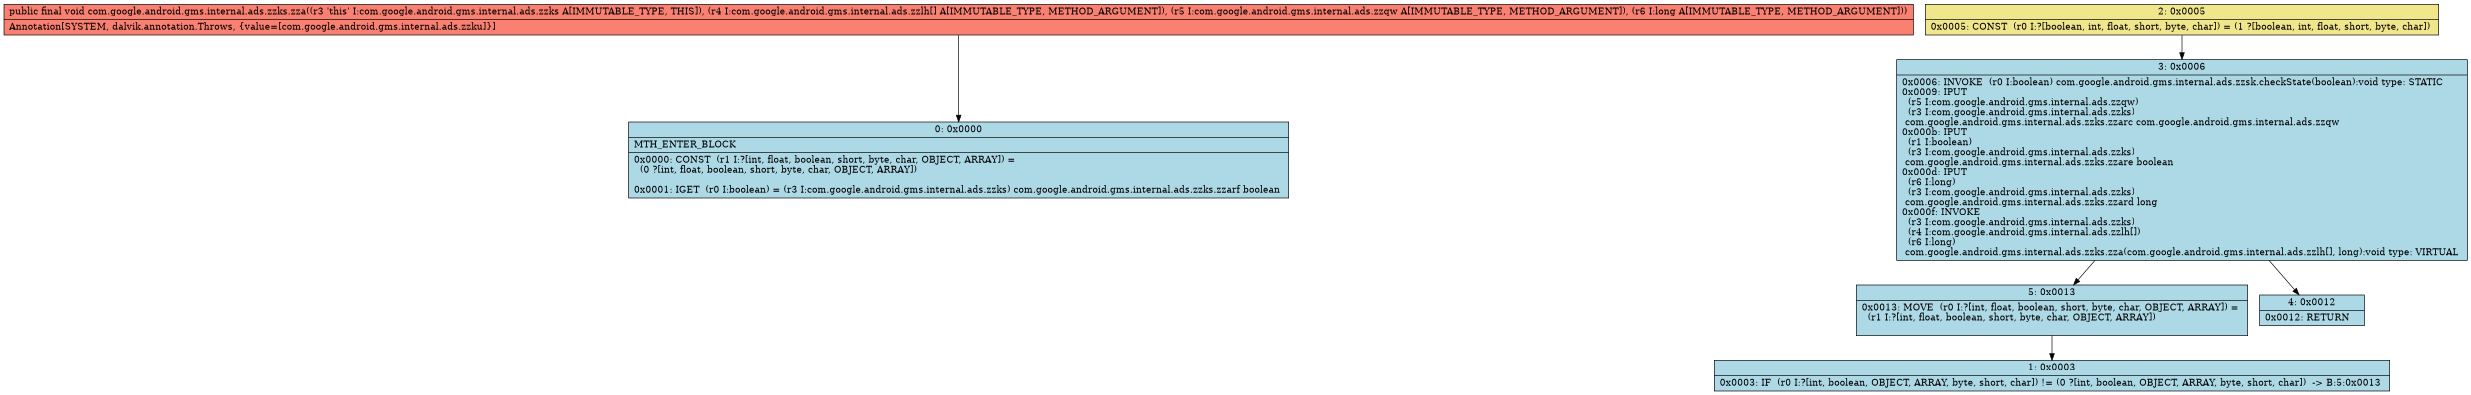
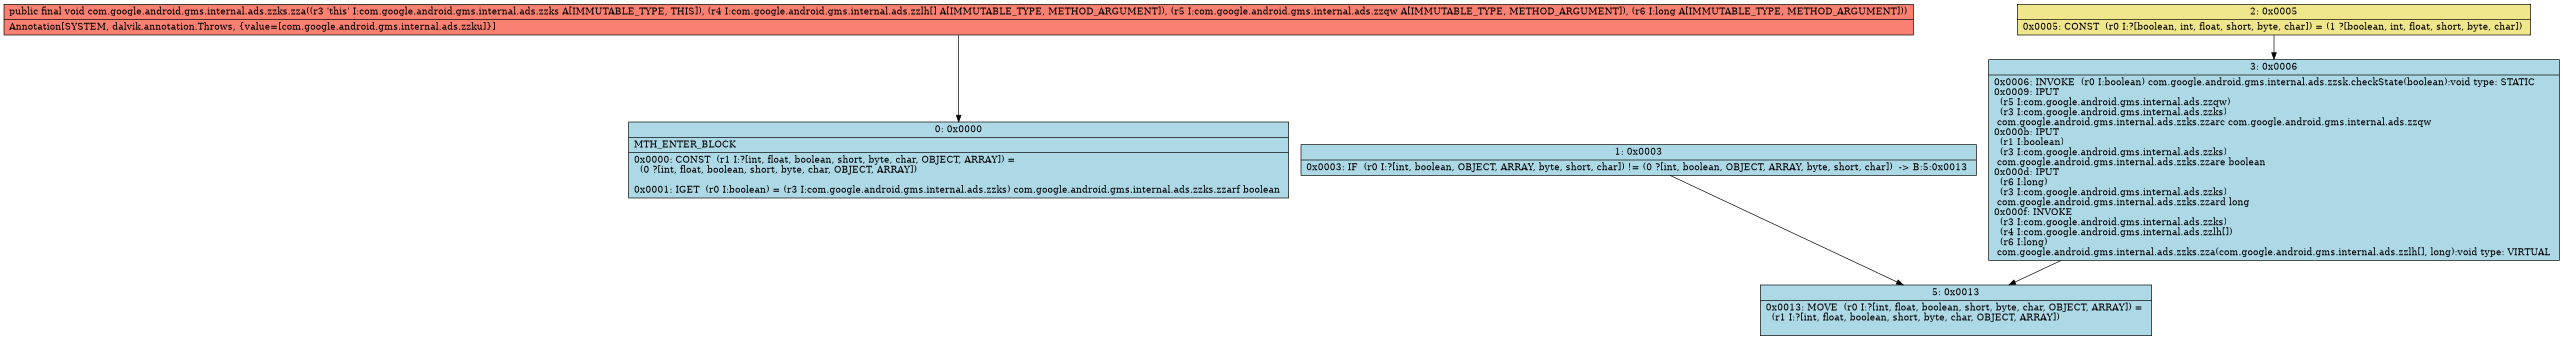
node "4: 0x0012": removed
edge "5: 0x0013" -> "1: 0x0003": reversed
